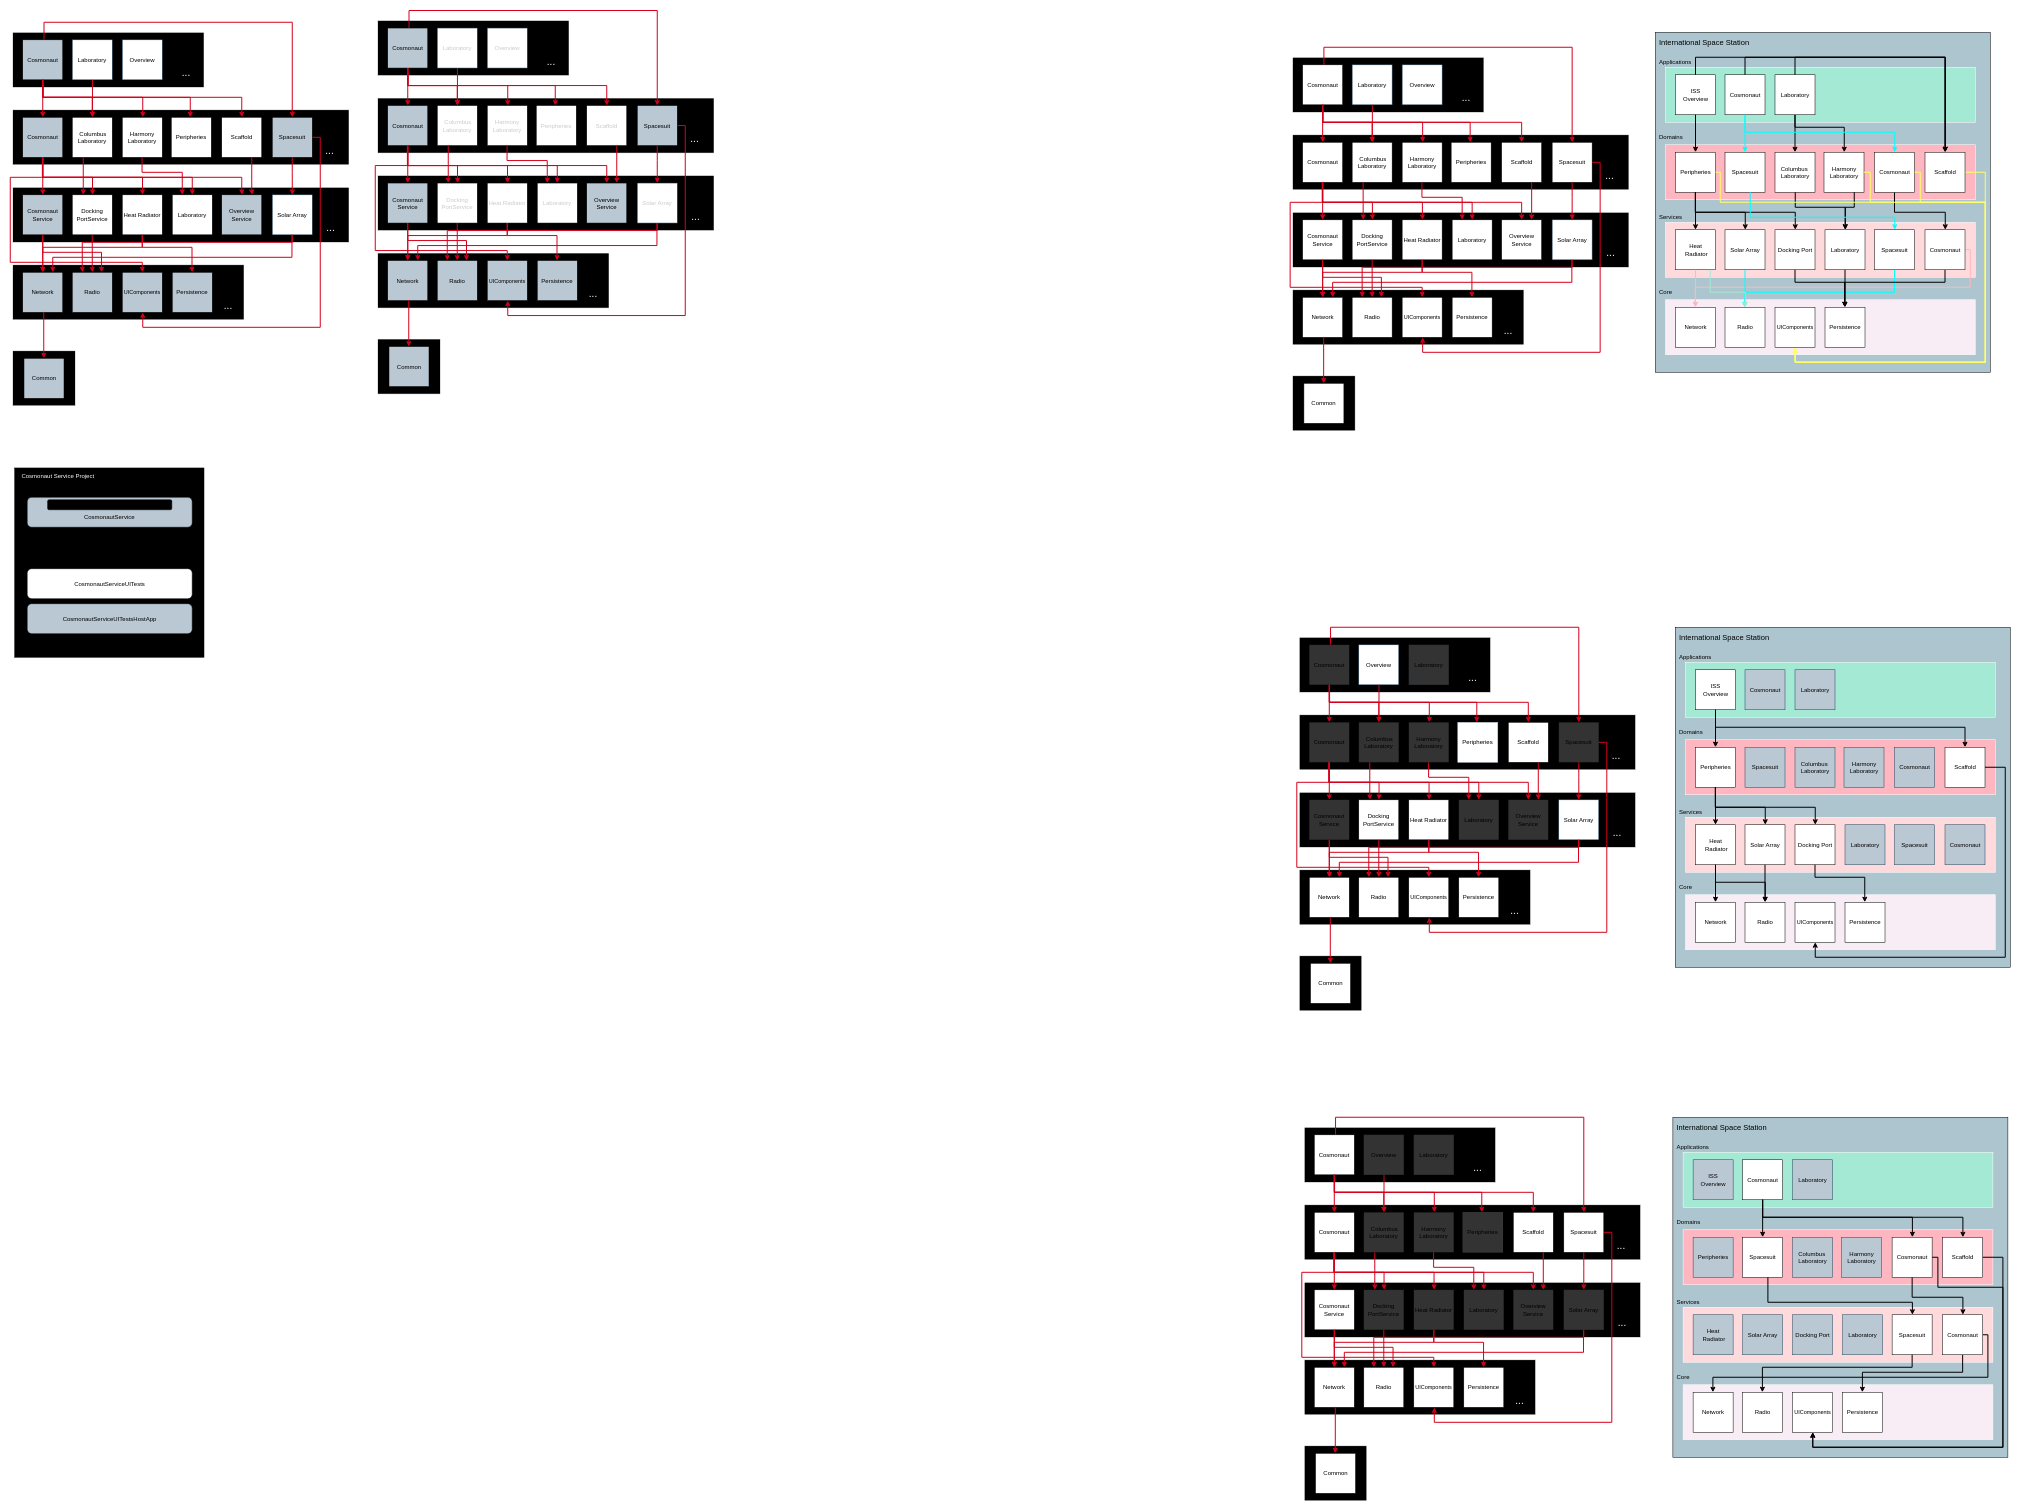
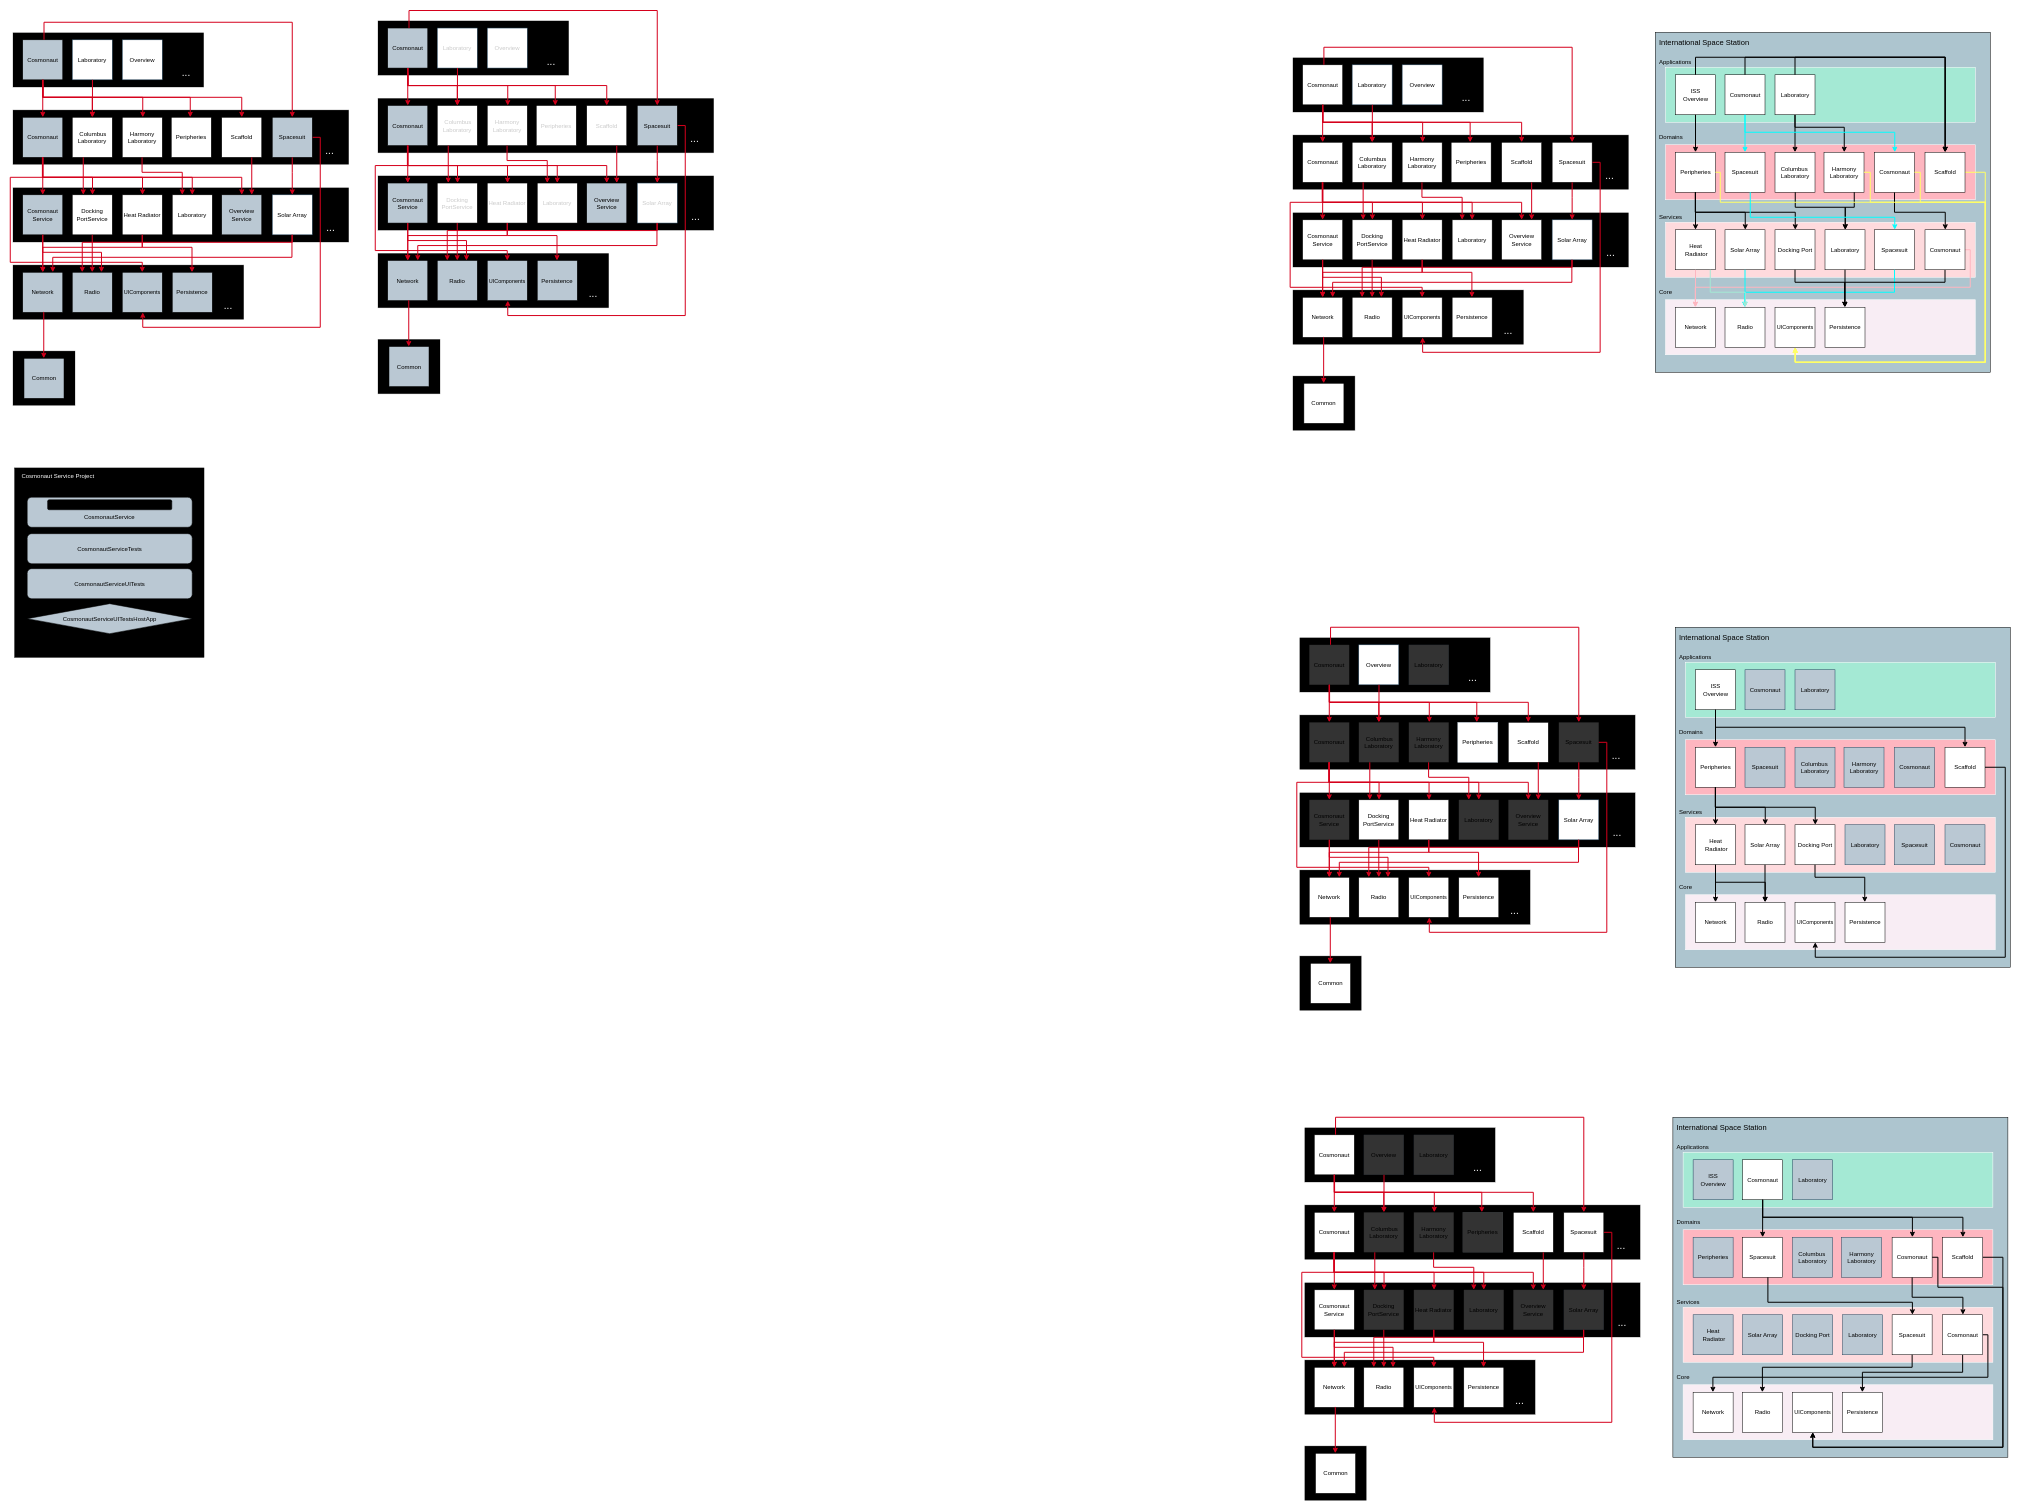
node "CosmonautServiceTests": added
node "CosmonautServiceUITests": fillcolor #ffffff -> #bac8d3
node "CosmonautServiceUITestsHostApp": shape rounded rectangle -> diamond
